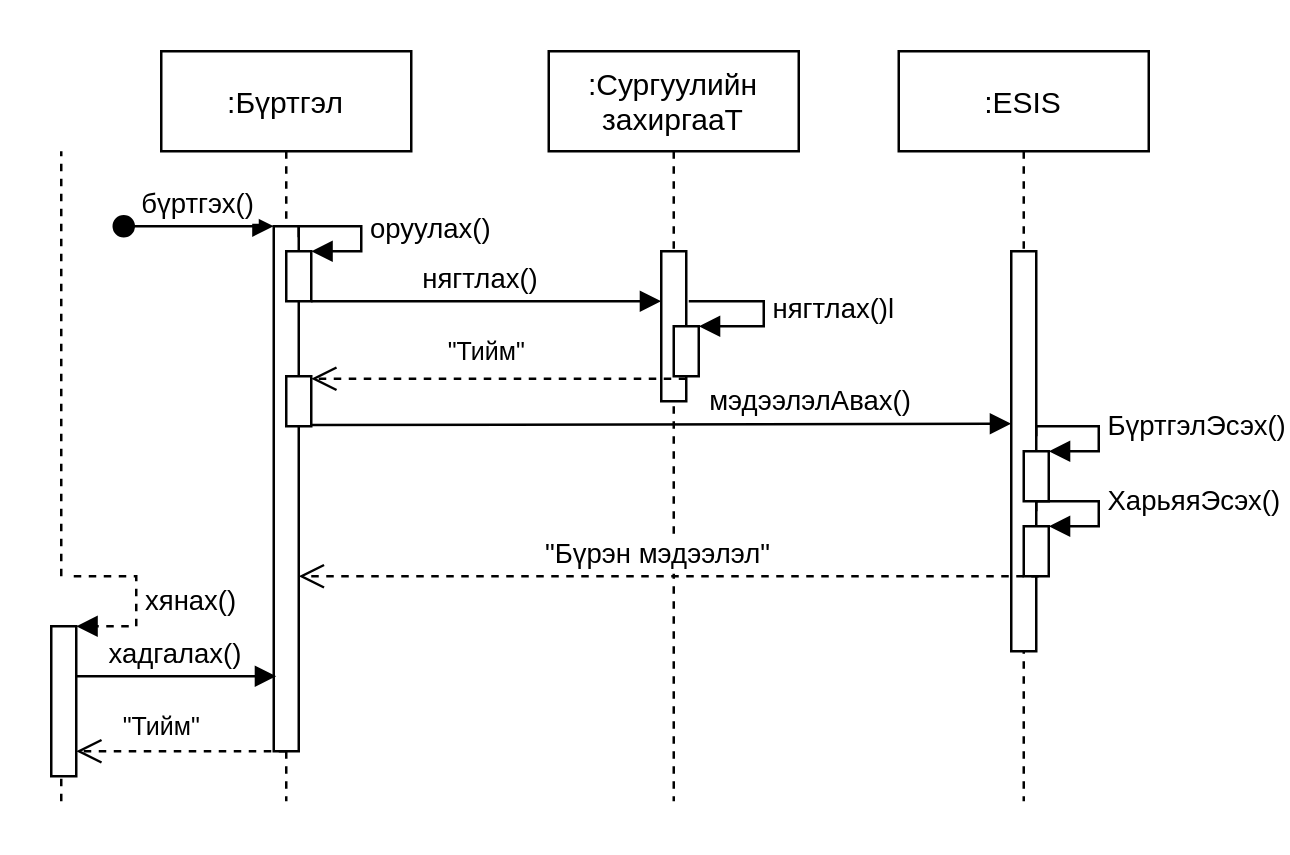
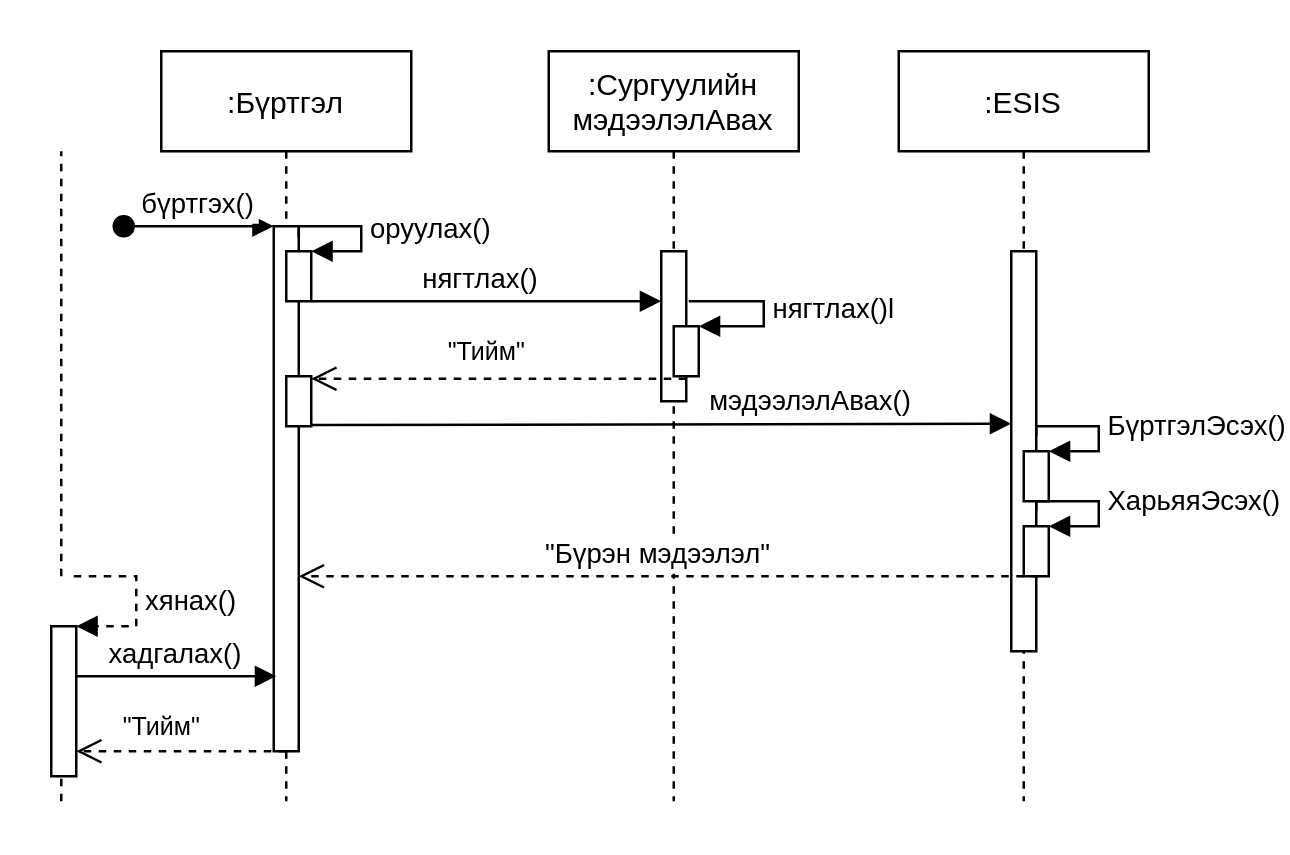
node ":Сургуулийн захиргааТ": label ":Сургуулийн захиргааТ" -> ":Сургуулийн мэдээлэлАвах"
